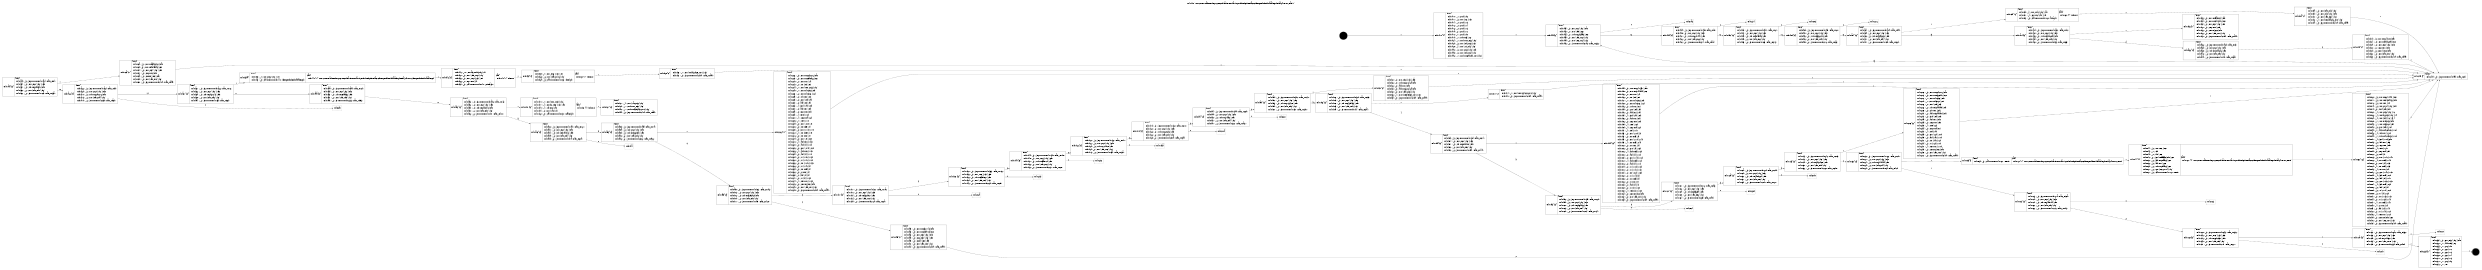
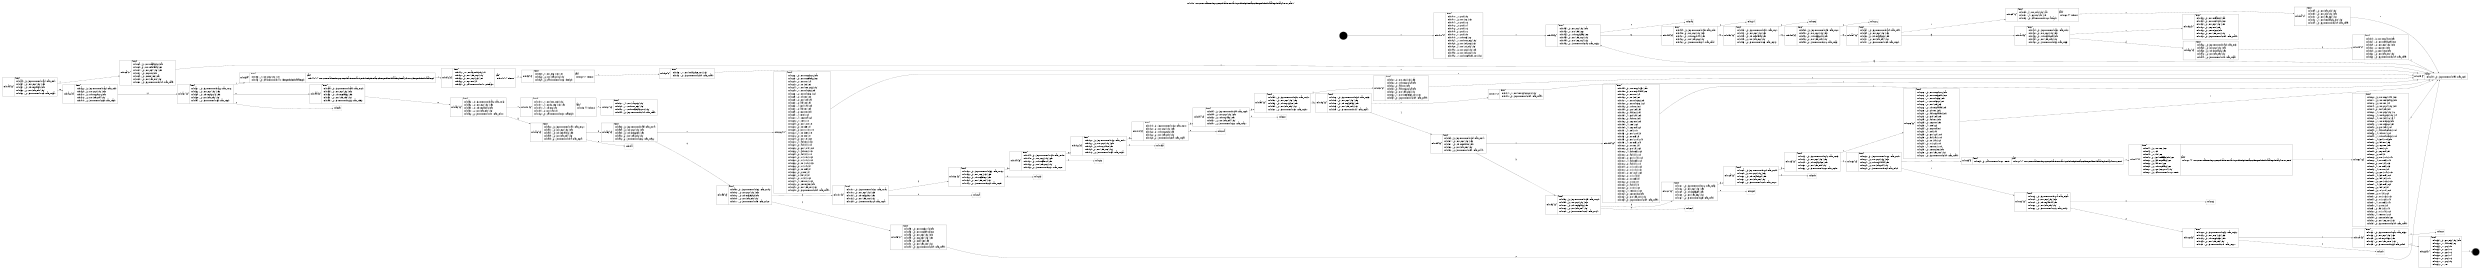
edge "0x401a68 [25]" -> "0x4023fb": now "0x401a81 [25]" -> "0x4023fb"
